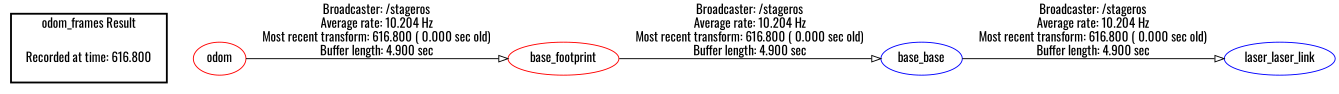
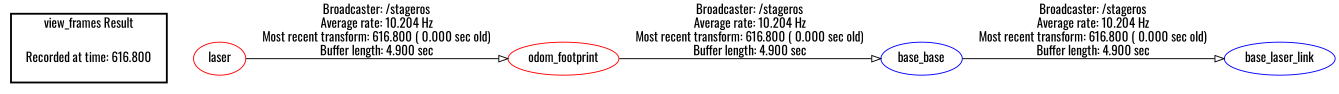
cluster "odom_frames Result": label "odom_frames Result" -> "view_frames Result"
node "odom": label "odom" -> "laser"
node "base_footprint": label "base_footprint" -> "odom_footprint"
node "laser_laser_link": label "laser_laser_link" -> "base_laser_link"
